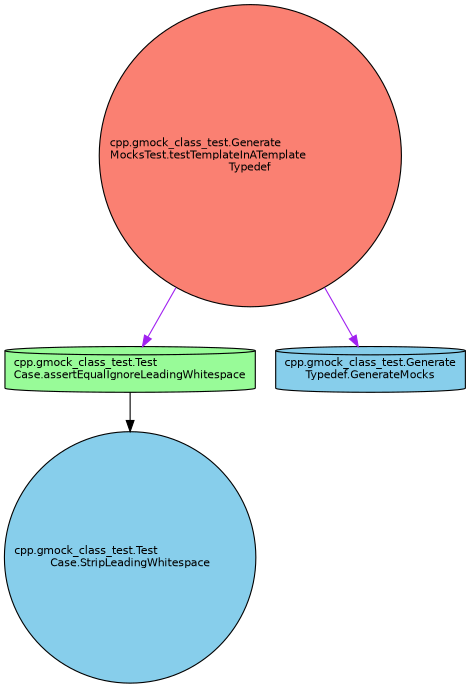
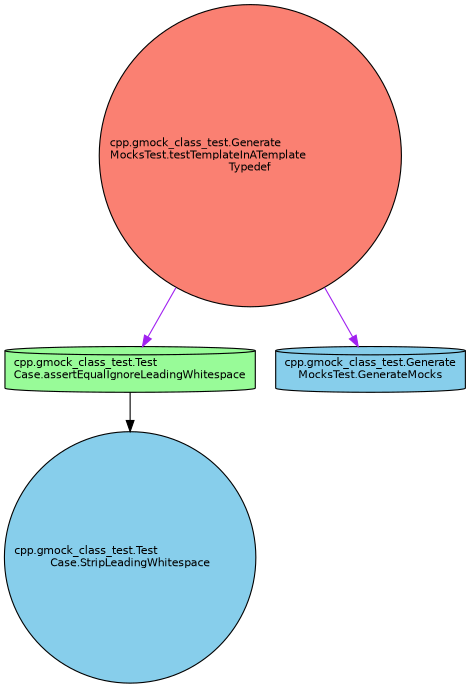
node "cpp.gmock_class_test.Generate Typedef.GenerateMocks": label "cpp.gmock_class_test.Generate Typedef.GenerateMocks" -> "cpp.gmock_class_test.Generate MocksTest.GenerateMocks"
